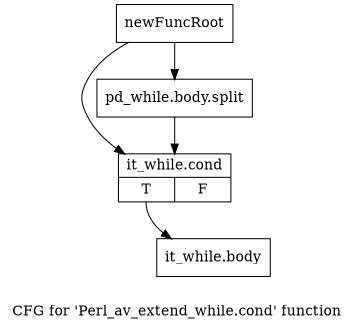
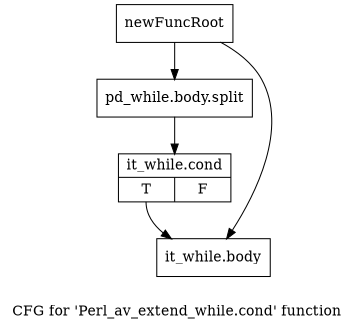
edge "newFuncRoot" -> "it_while.cond": now "newFuncRoot" -> "it_while.body"
